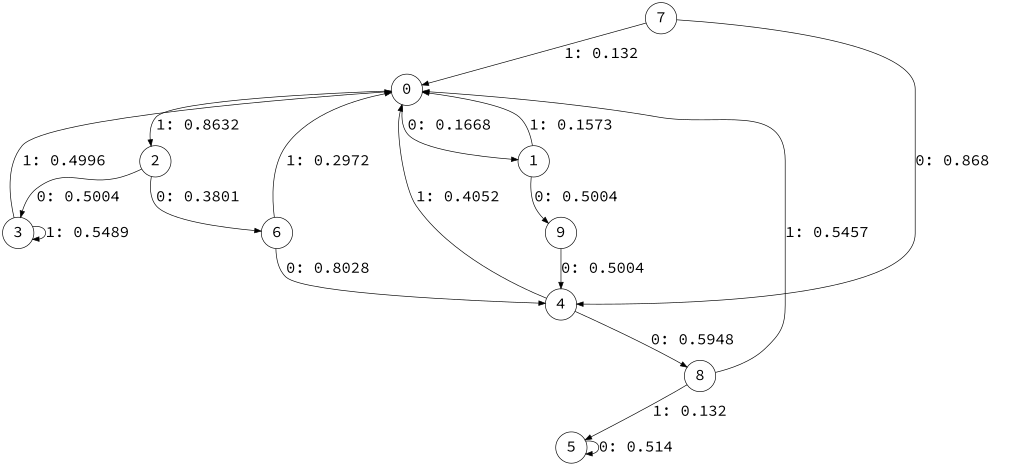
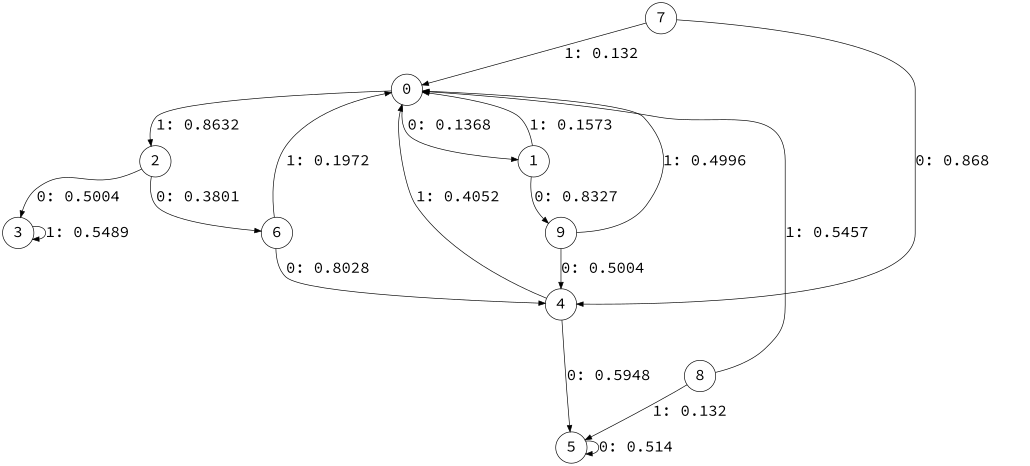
edge "3" -> "0": now "9" -> "0"
edge "0" -> "1": label "0: 0.1668   " -> "0: 0.1368   "
edge "6" -> "0": label "1: 0.2972   " -> "1: 0.1972   "
edge "1" -> "9": label "0: 0.5004   " -> "0: 0.8327   "
edge "4" -> "8": now "4" -> "5"
